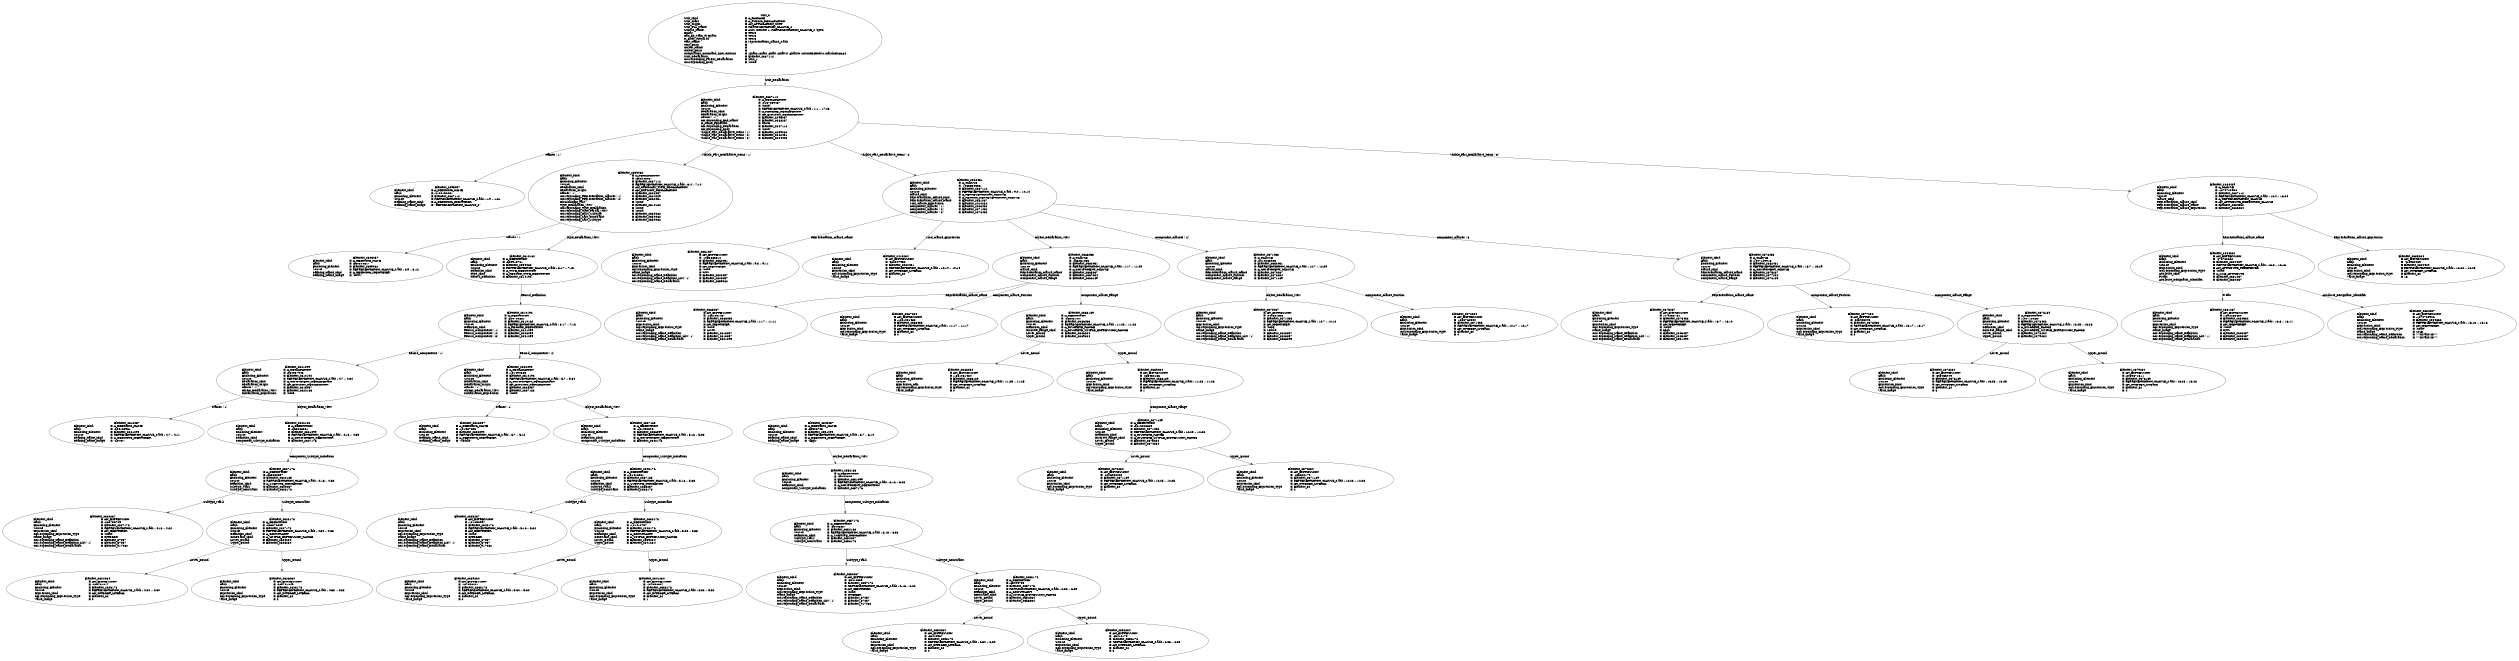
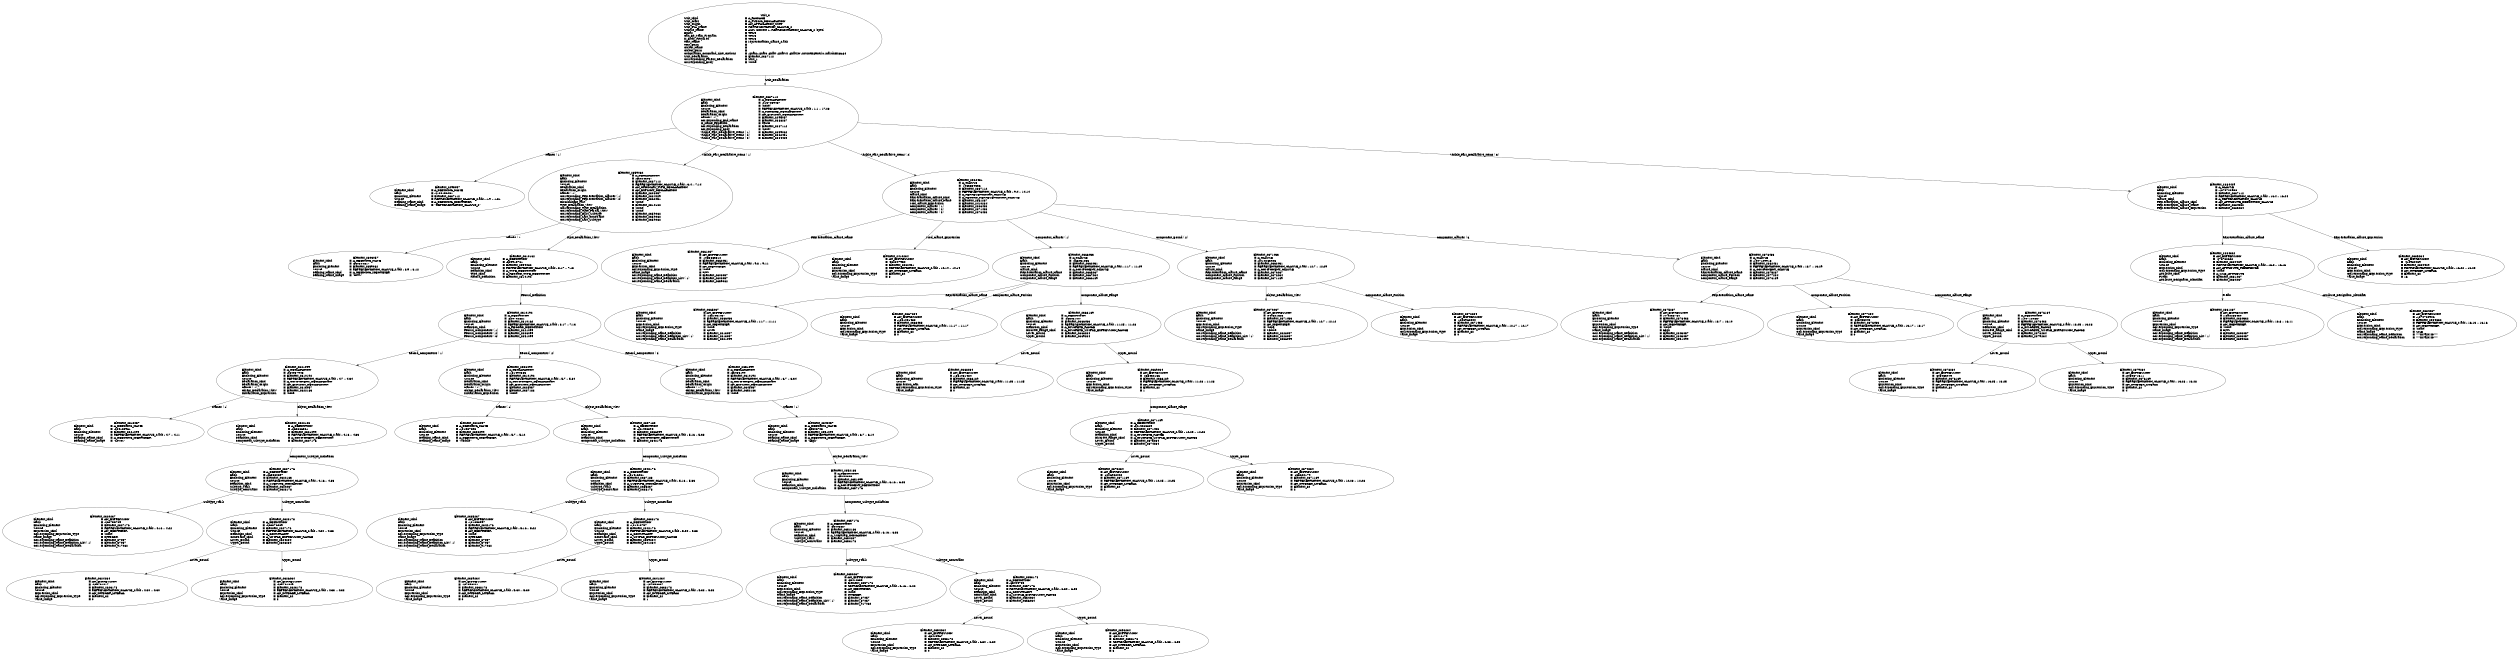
edge "Element_2362431" -> "Element_2366433": label "Object_Declaration_View" -> "Component_Clauses ( 1)"
edge "Element_2362431" -> "Element_2371433": label "Component_Clauses ( 2)" -> "Component_Bound ( 2)"
node "Element_2372234": text "1206762000" -> "1206962000"
node "Element_2351099": added
